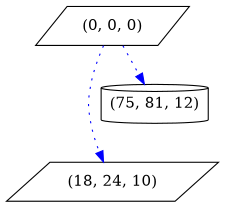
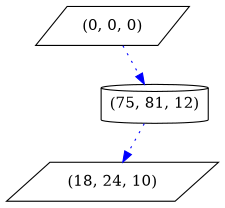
edge "(0, 0, 0)" -> "(18, 24, 10)": now "(75, 81, 12)" -> "(18, 24, 10)"
